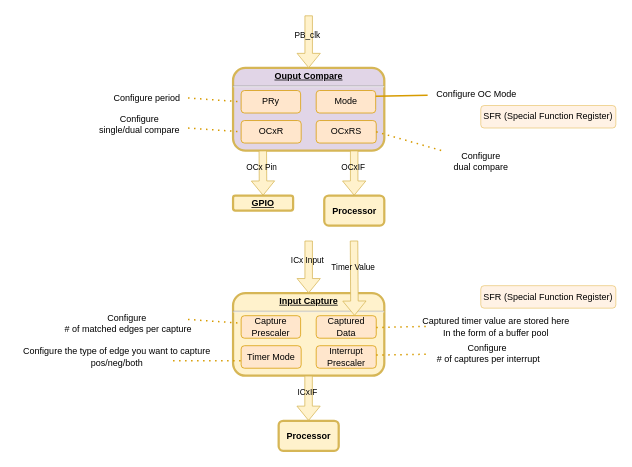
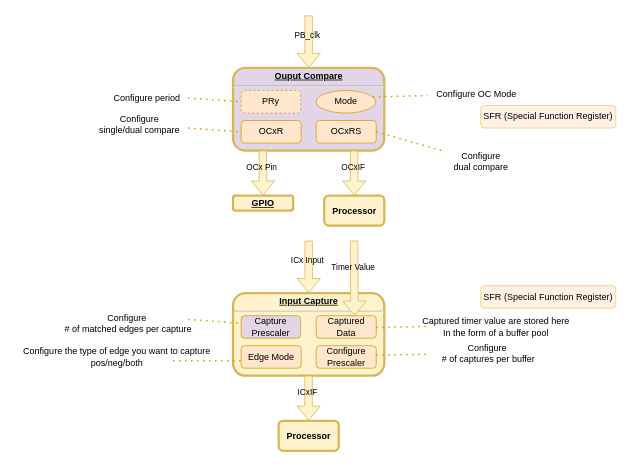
edge "Configure OC Mode" -- "Mode": style solid -> dashed
node "PRy": style solid -> dashed
node "Mode": shape rounded rectangle -> ellipse
node "Capture Prescaler": fillcolor #ffe6cc -> #e1d5e7
node "Configure # of captures per interrupt": label "Configure # of captures per interrupt" -> "Configure # of captures per buffer"
node "Timer Mode": label "Timer Mode" -> "Edge Mode"
node "Interrupt Prescaler": label "Interrupt Prescaler" -> "Configure Prescaler"
